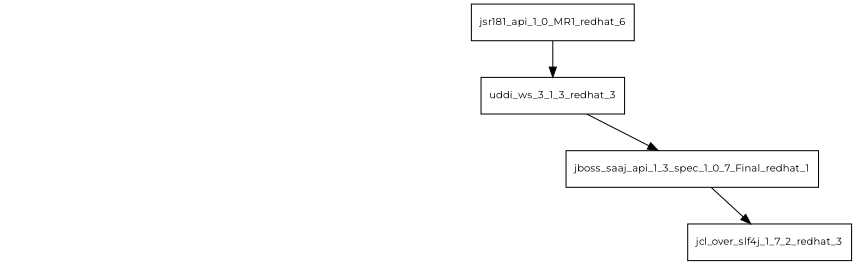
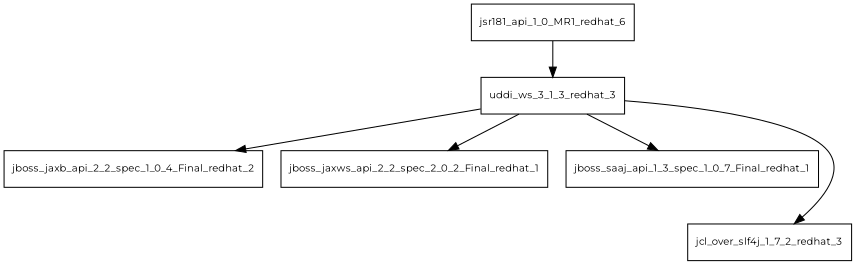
node "jboss_jaxb_api_2_2_spec_1_0_4_Final_redhat_2": added
node "jboss_jaxws_api_2_2_spec_2_0_2_Final_redhat_1": added
edge "jboss_saaj_api_1_3_spec_1_0_7_Final_redhat_1" -> "jcl_over_slf4j_1_7_2_redhat_3": now "uddi_ws_3_1_3_redhat_3" -> "jcl_over_slf4j_1_7_2_redhat_3"
